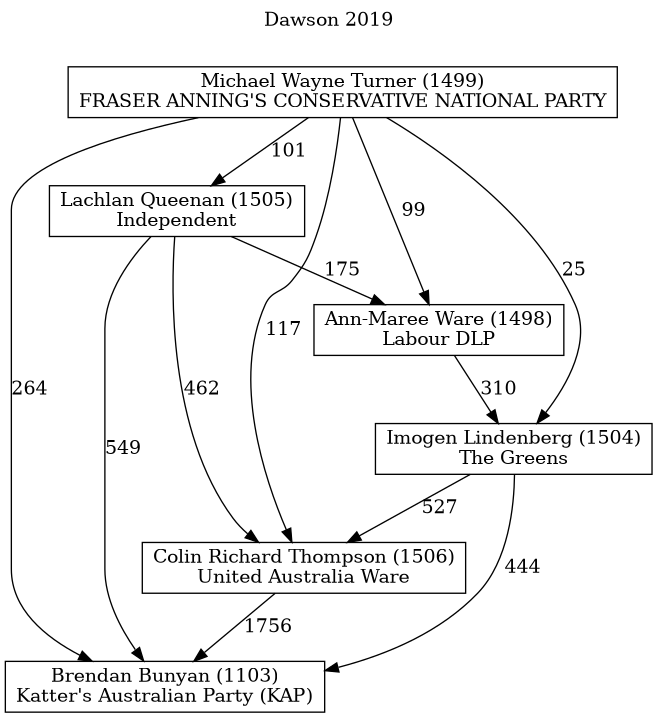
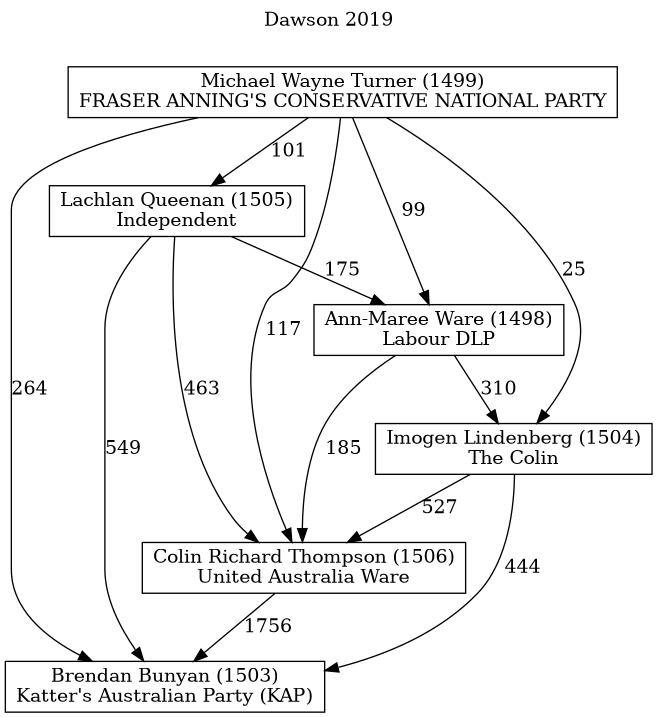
edge "Lachlan Queenan (1505) Independent" -> "Colin Richard Thompson (1506) United Australia Ware": label "462" -> "463"
edge "Ann-Maree Ware (1498) Labour DLP" -> "Colin Richard Thompson (1506) United Australia Ware": added, label "185"
node "Imogen Lindenberg (1504) The Greens": label "Imogen Lindenberg (1504) The Greens" -> "Imogen Lindenberg (1504) The Colin"
node "Brendan Bunyan (1103) Katter's Australian Party (KAP)": label "Brendan Bunyan (1103) Katter's Australian Party (KAP)" -> "Brendan Bunyan (1503) Katter's Australian Party (KAP)"
